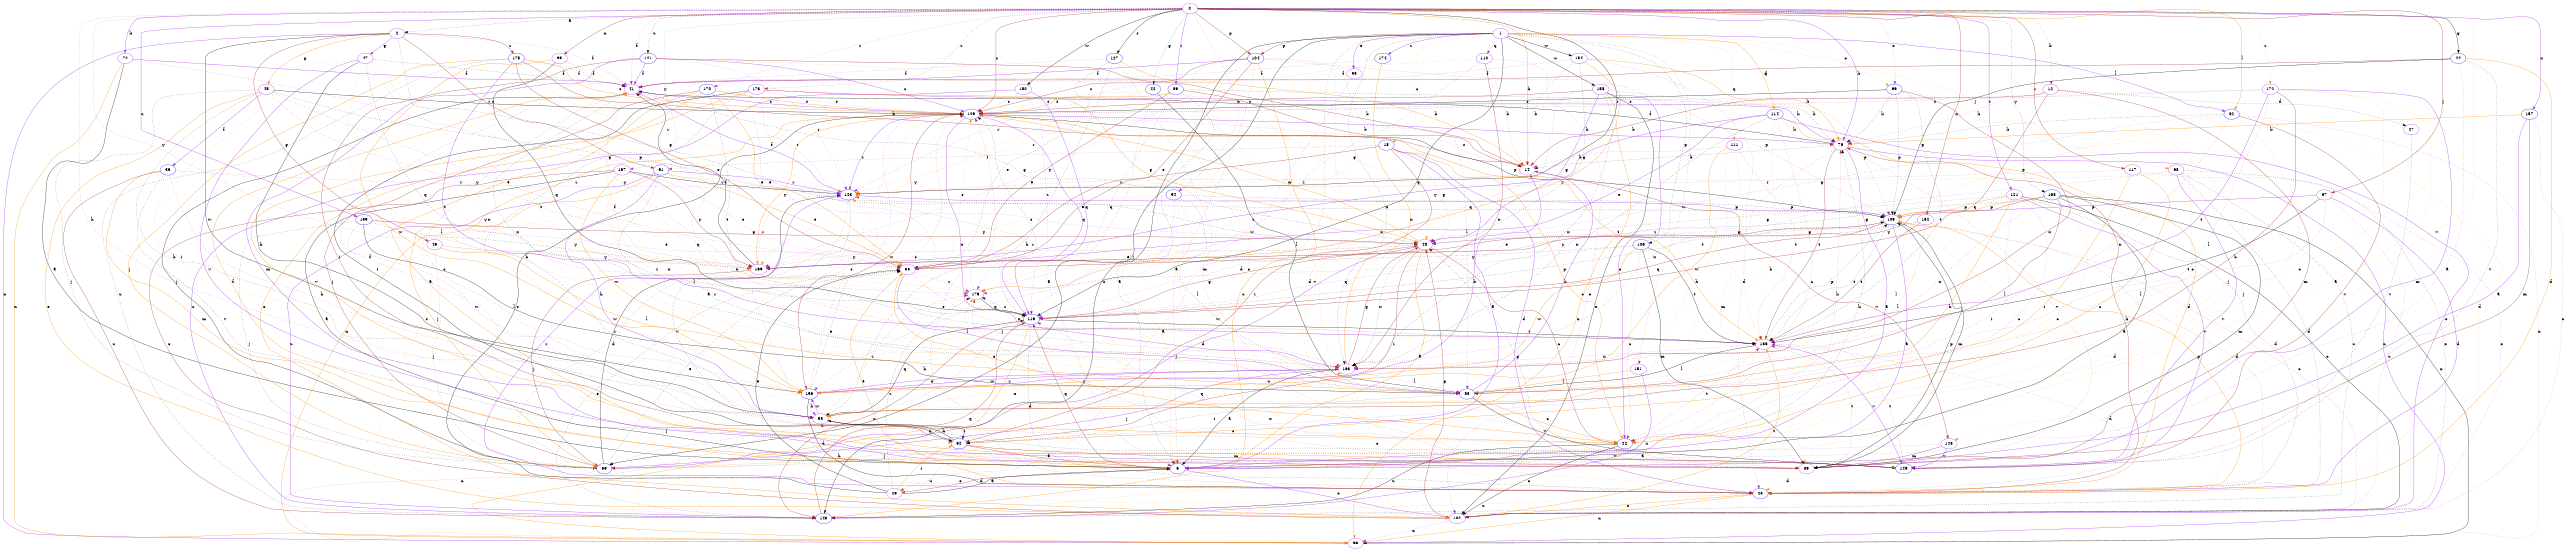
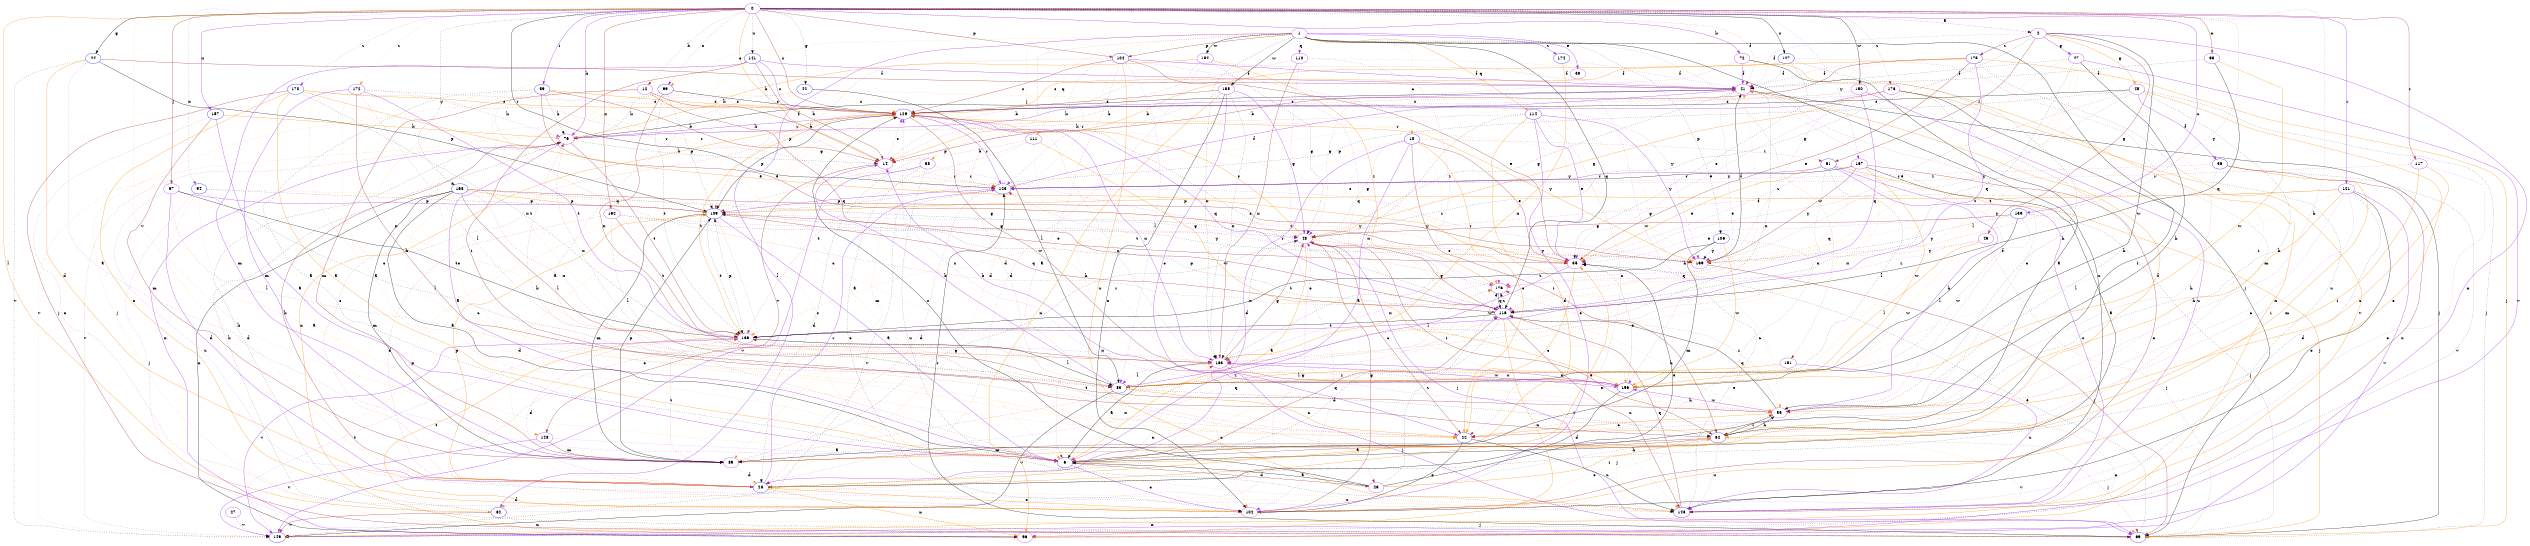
edge "12" -> "27": removed, label "d"
edge "82" -> "28": reversed
